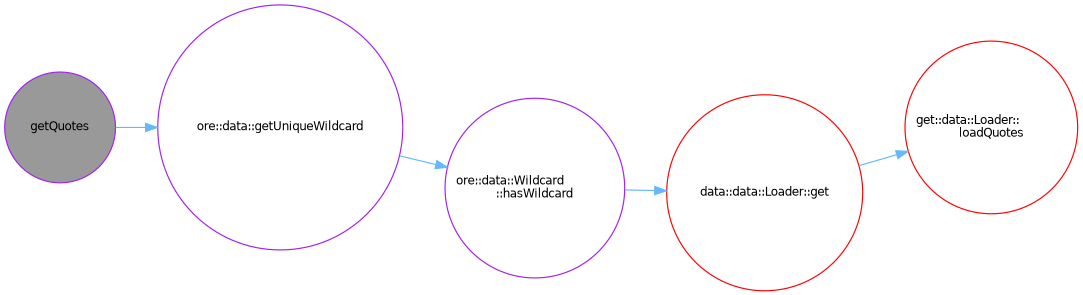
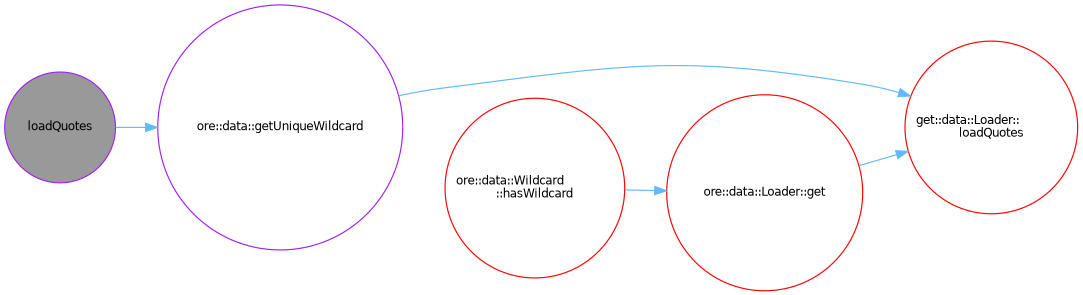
node "getQuotes": label "getQuotes" -> "loadQuotes"
edge "ore::data::getUniqueWildcard" -> "ore::data::Wildcard ::hasWildcard": now "ore::data::getUniqueWildcard" -> "get::data::Loader:: loadQuotes"
node "ore::data::Wildcard ::hasWildcard": color purple -> red
node "data::data::Loader::get": label "data::data::Loader::get" -> "ore::data::Loader::get"
